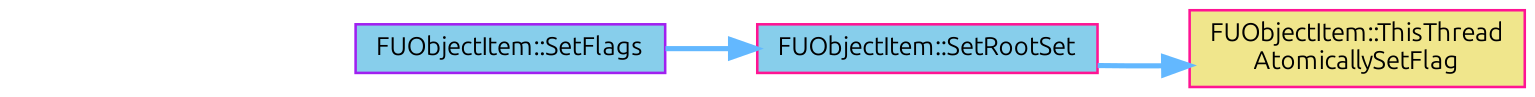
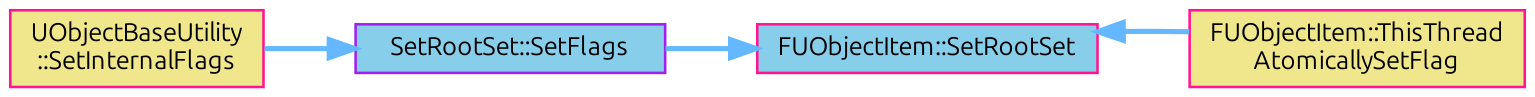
node "UObjectBaseUtility ::SetInternalFlags": added
node "FUObjectItem::SetFlags": label "FUObjectItem::SetFlags" -> "SetRootSet::SetFlags"
edge "FUObjectItem::SetRootSet" -> "FUObjectItem::ThisThread AtomicallySetFlag": reversed
